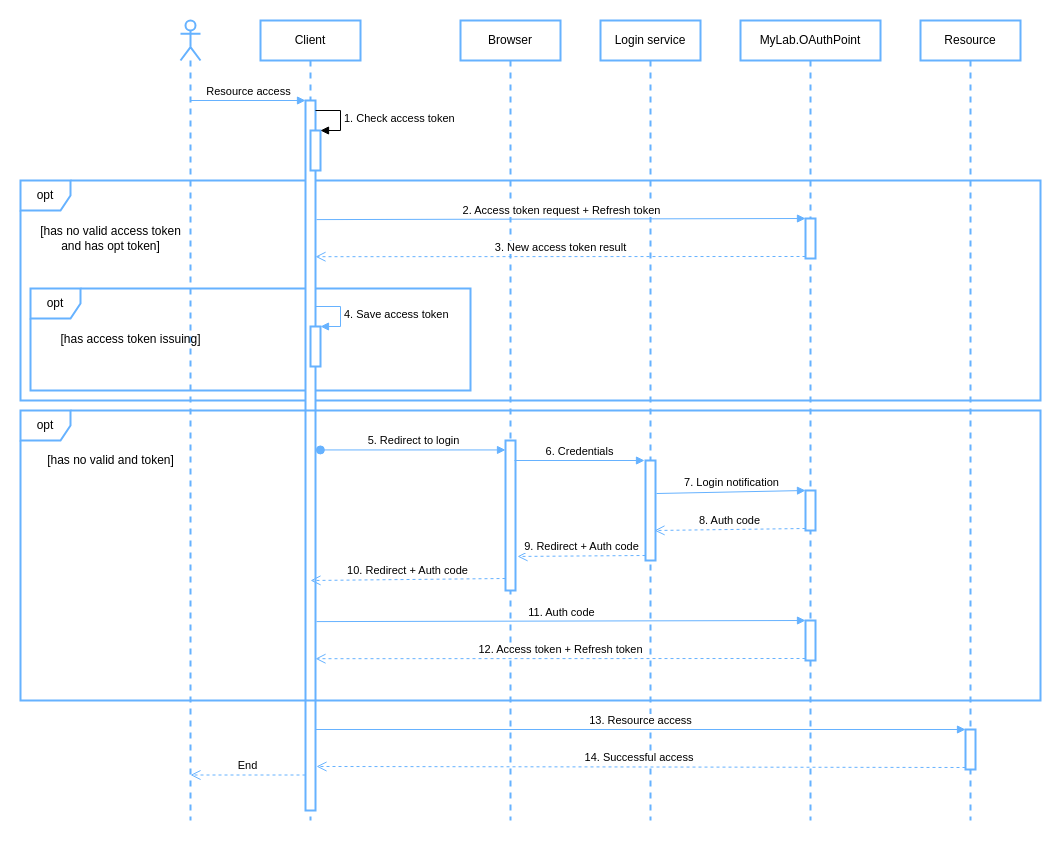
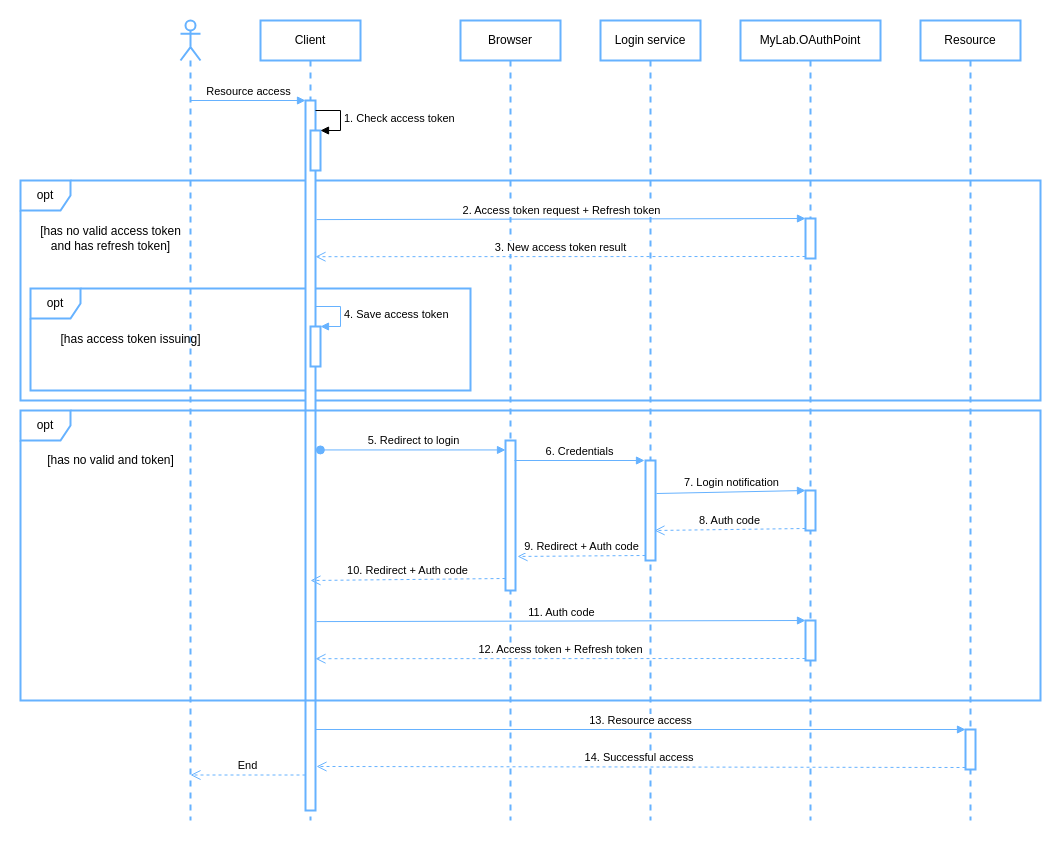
node "[has no valid access token and has opt token]": label "[has no valid access token and has opt token]" -> "[has no valid access token and has refresh token]"
